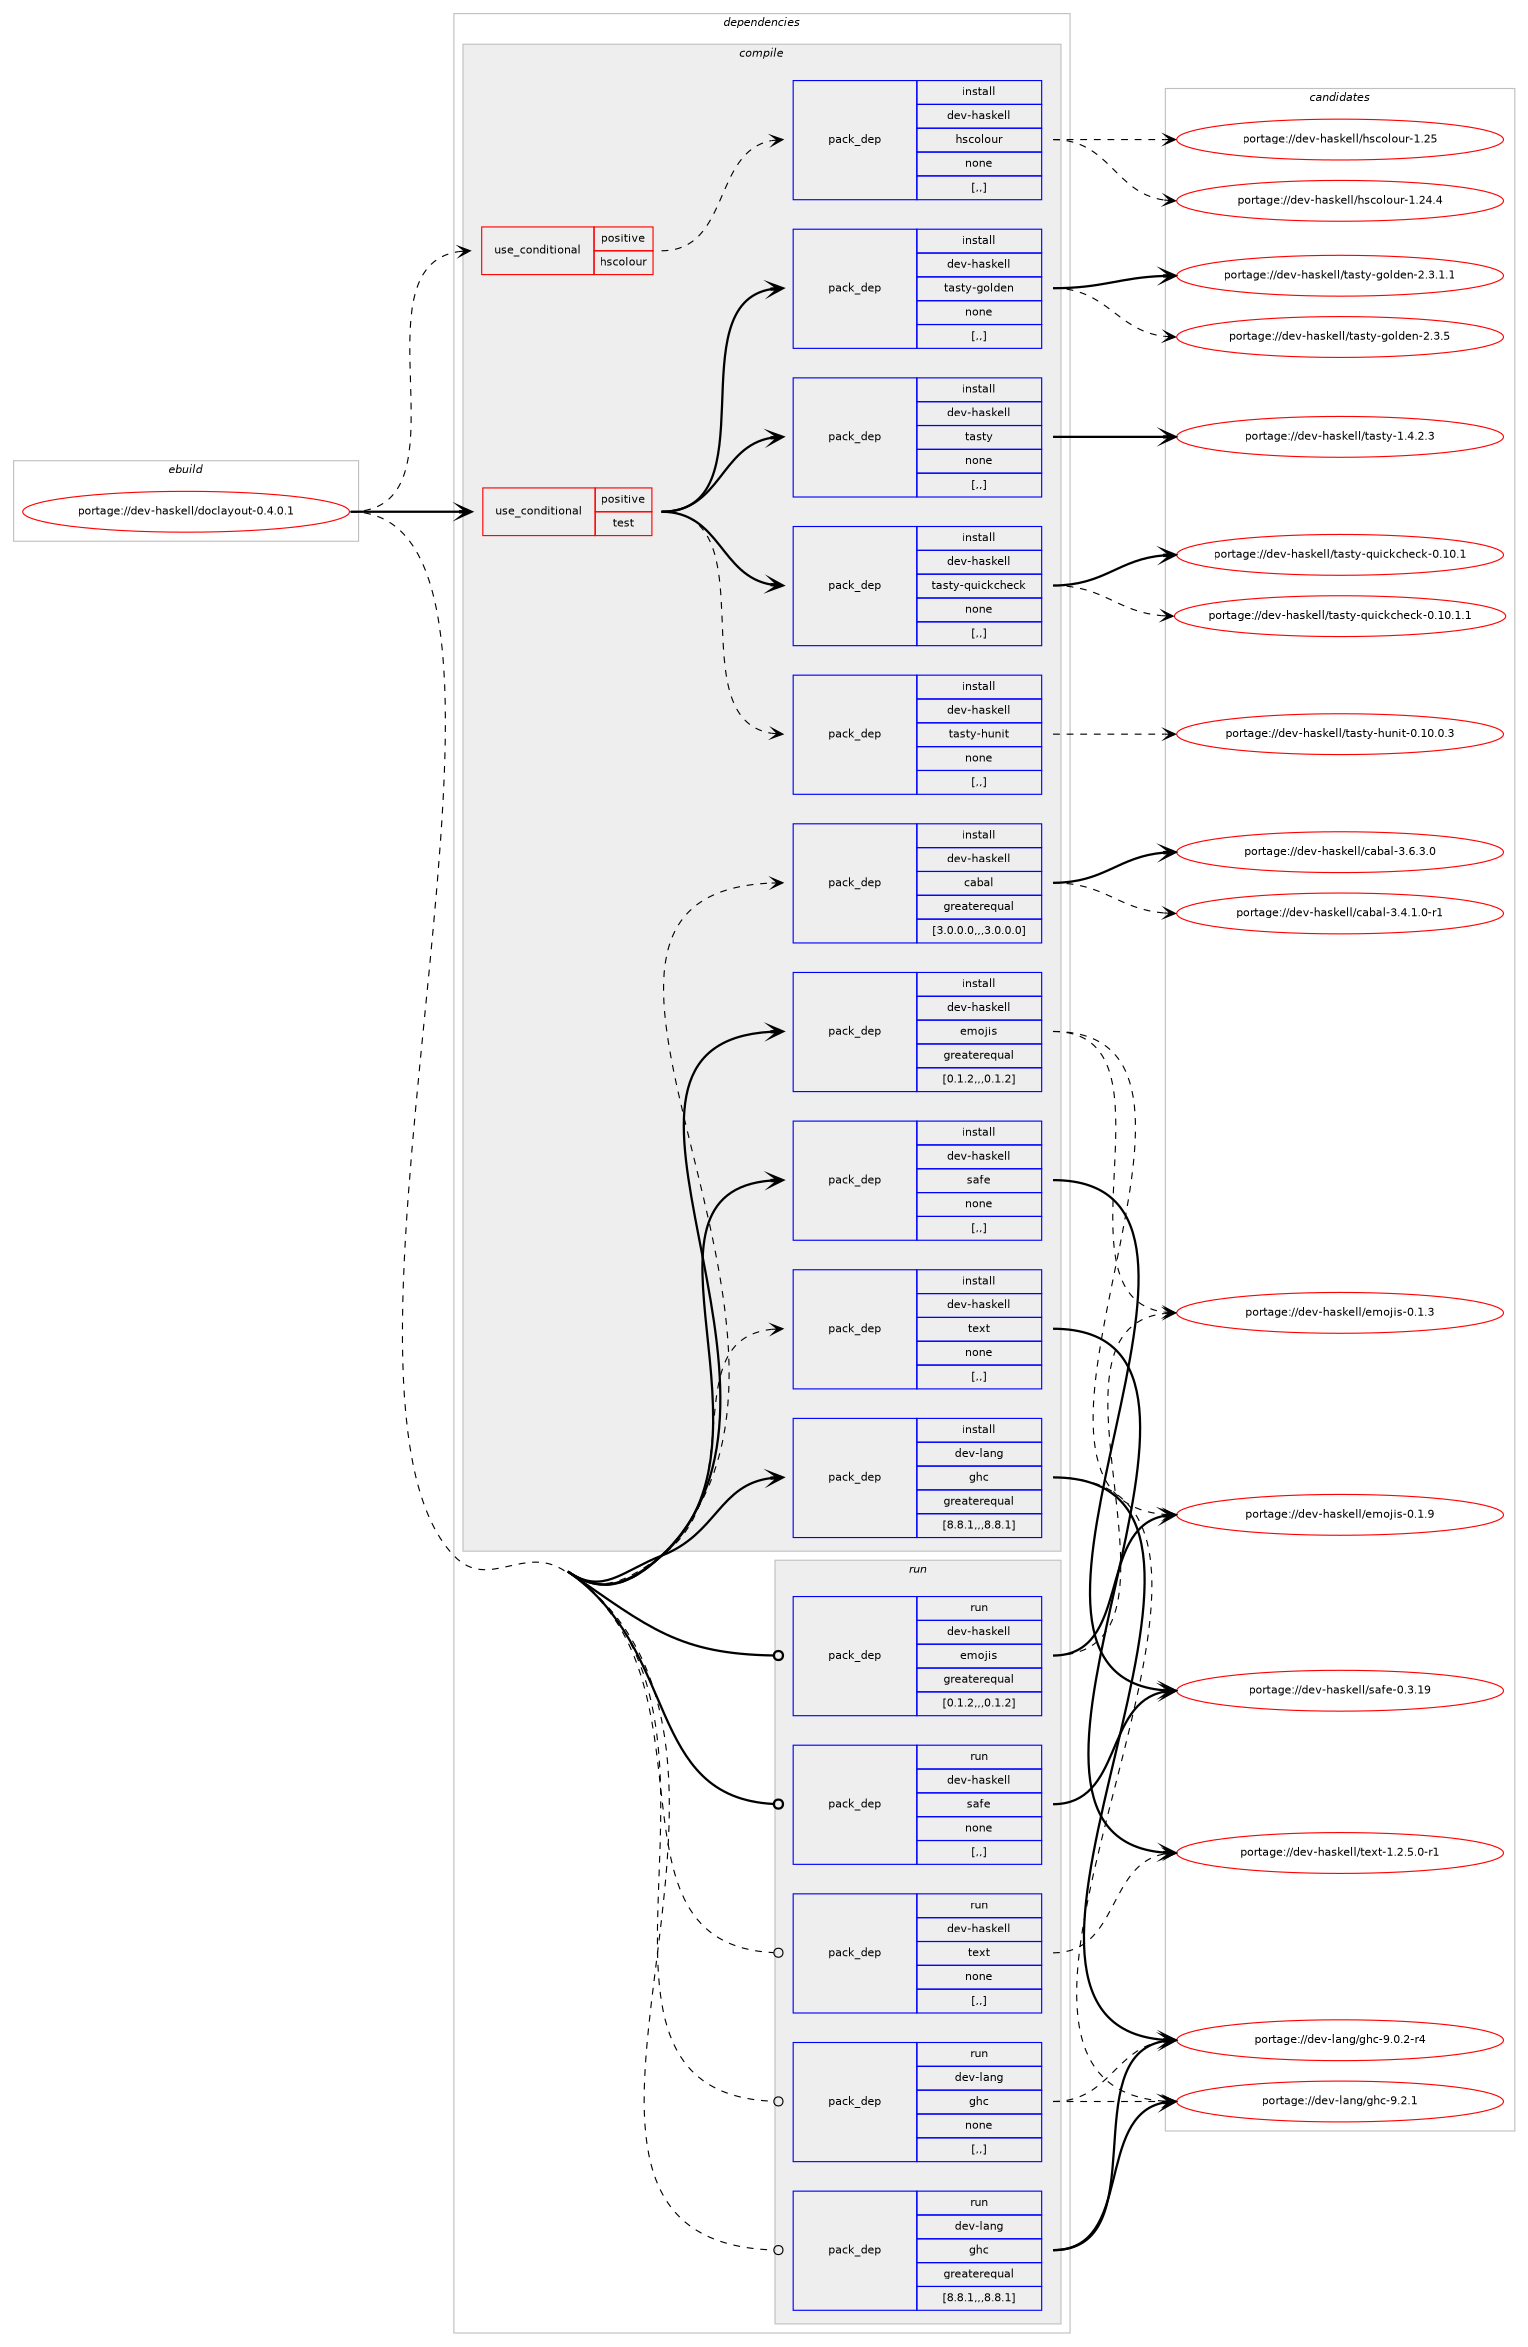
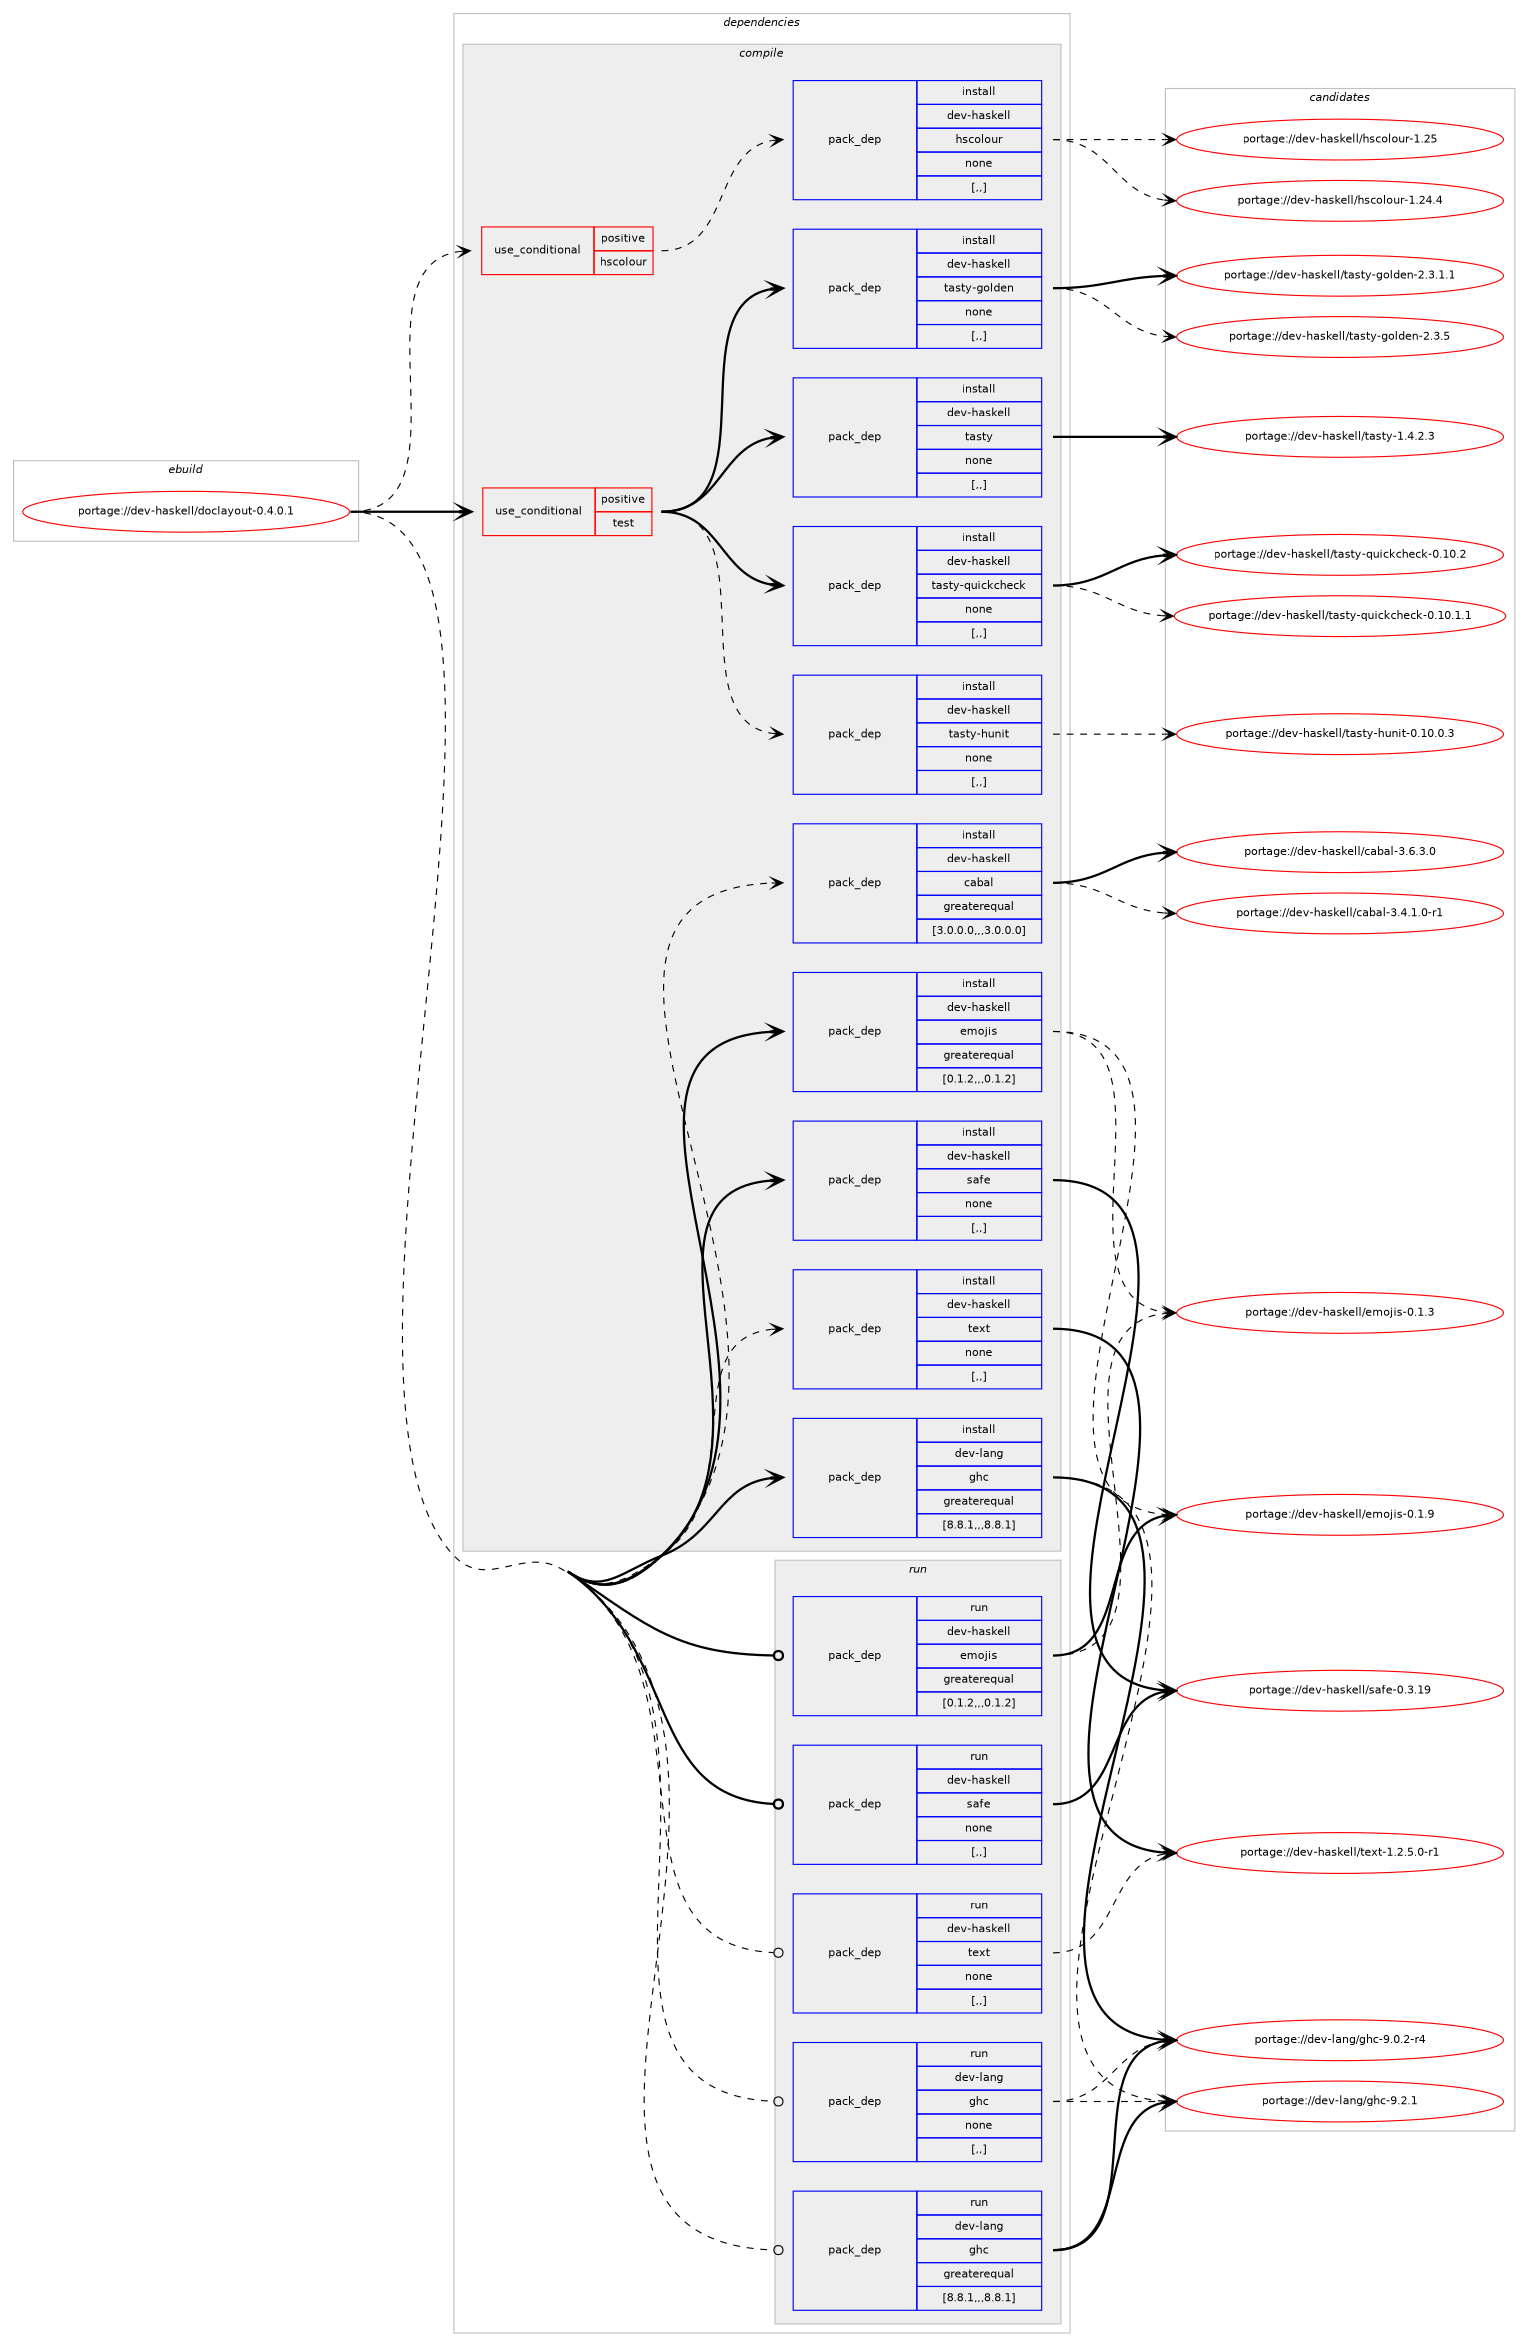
node "portage://dev-haskell/tasty-quickcheck-0.10.1": label "portage://dev-haskell/tasty-quickcheck-0.10.1" -> "portage://dev-haskell/tasty-quickcheck-0.10.2"
